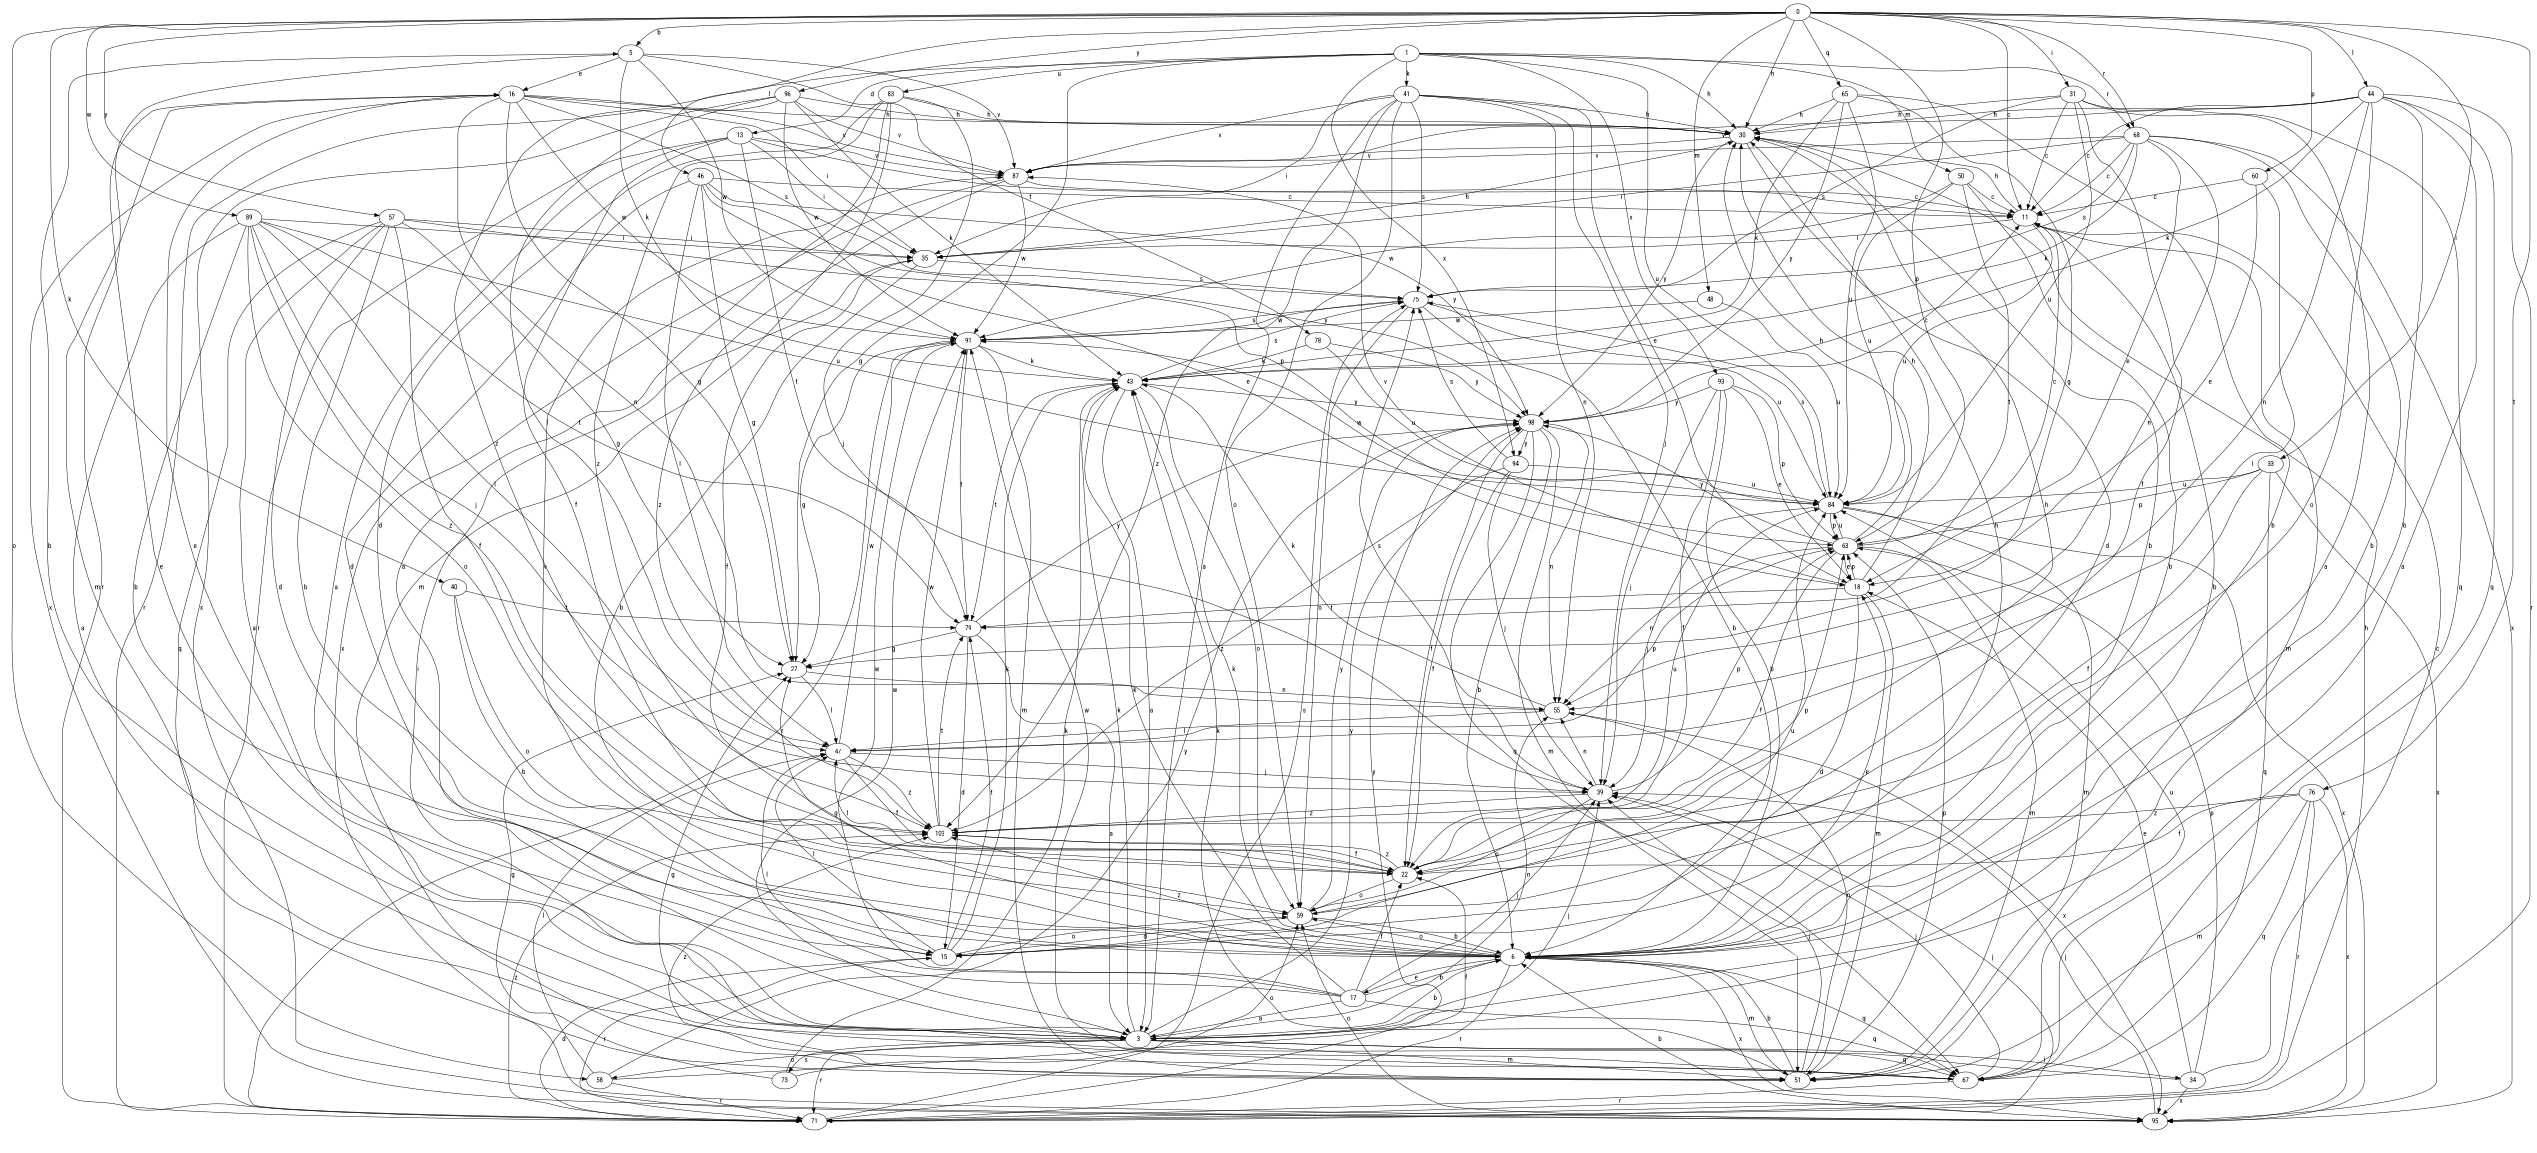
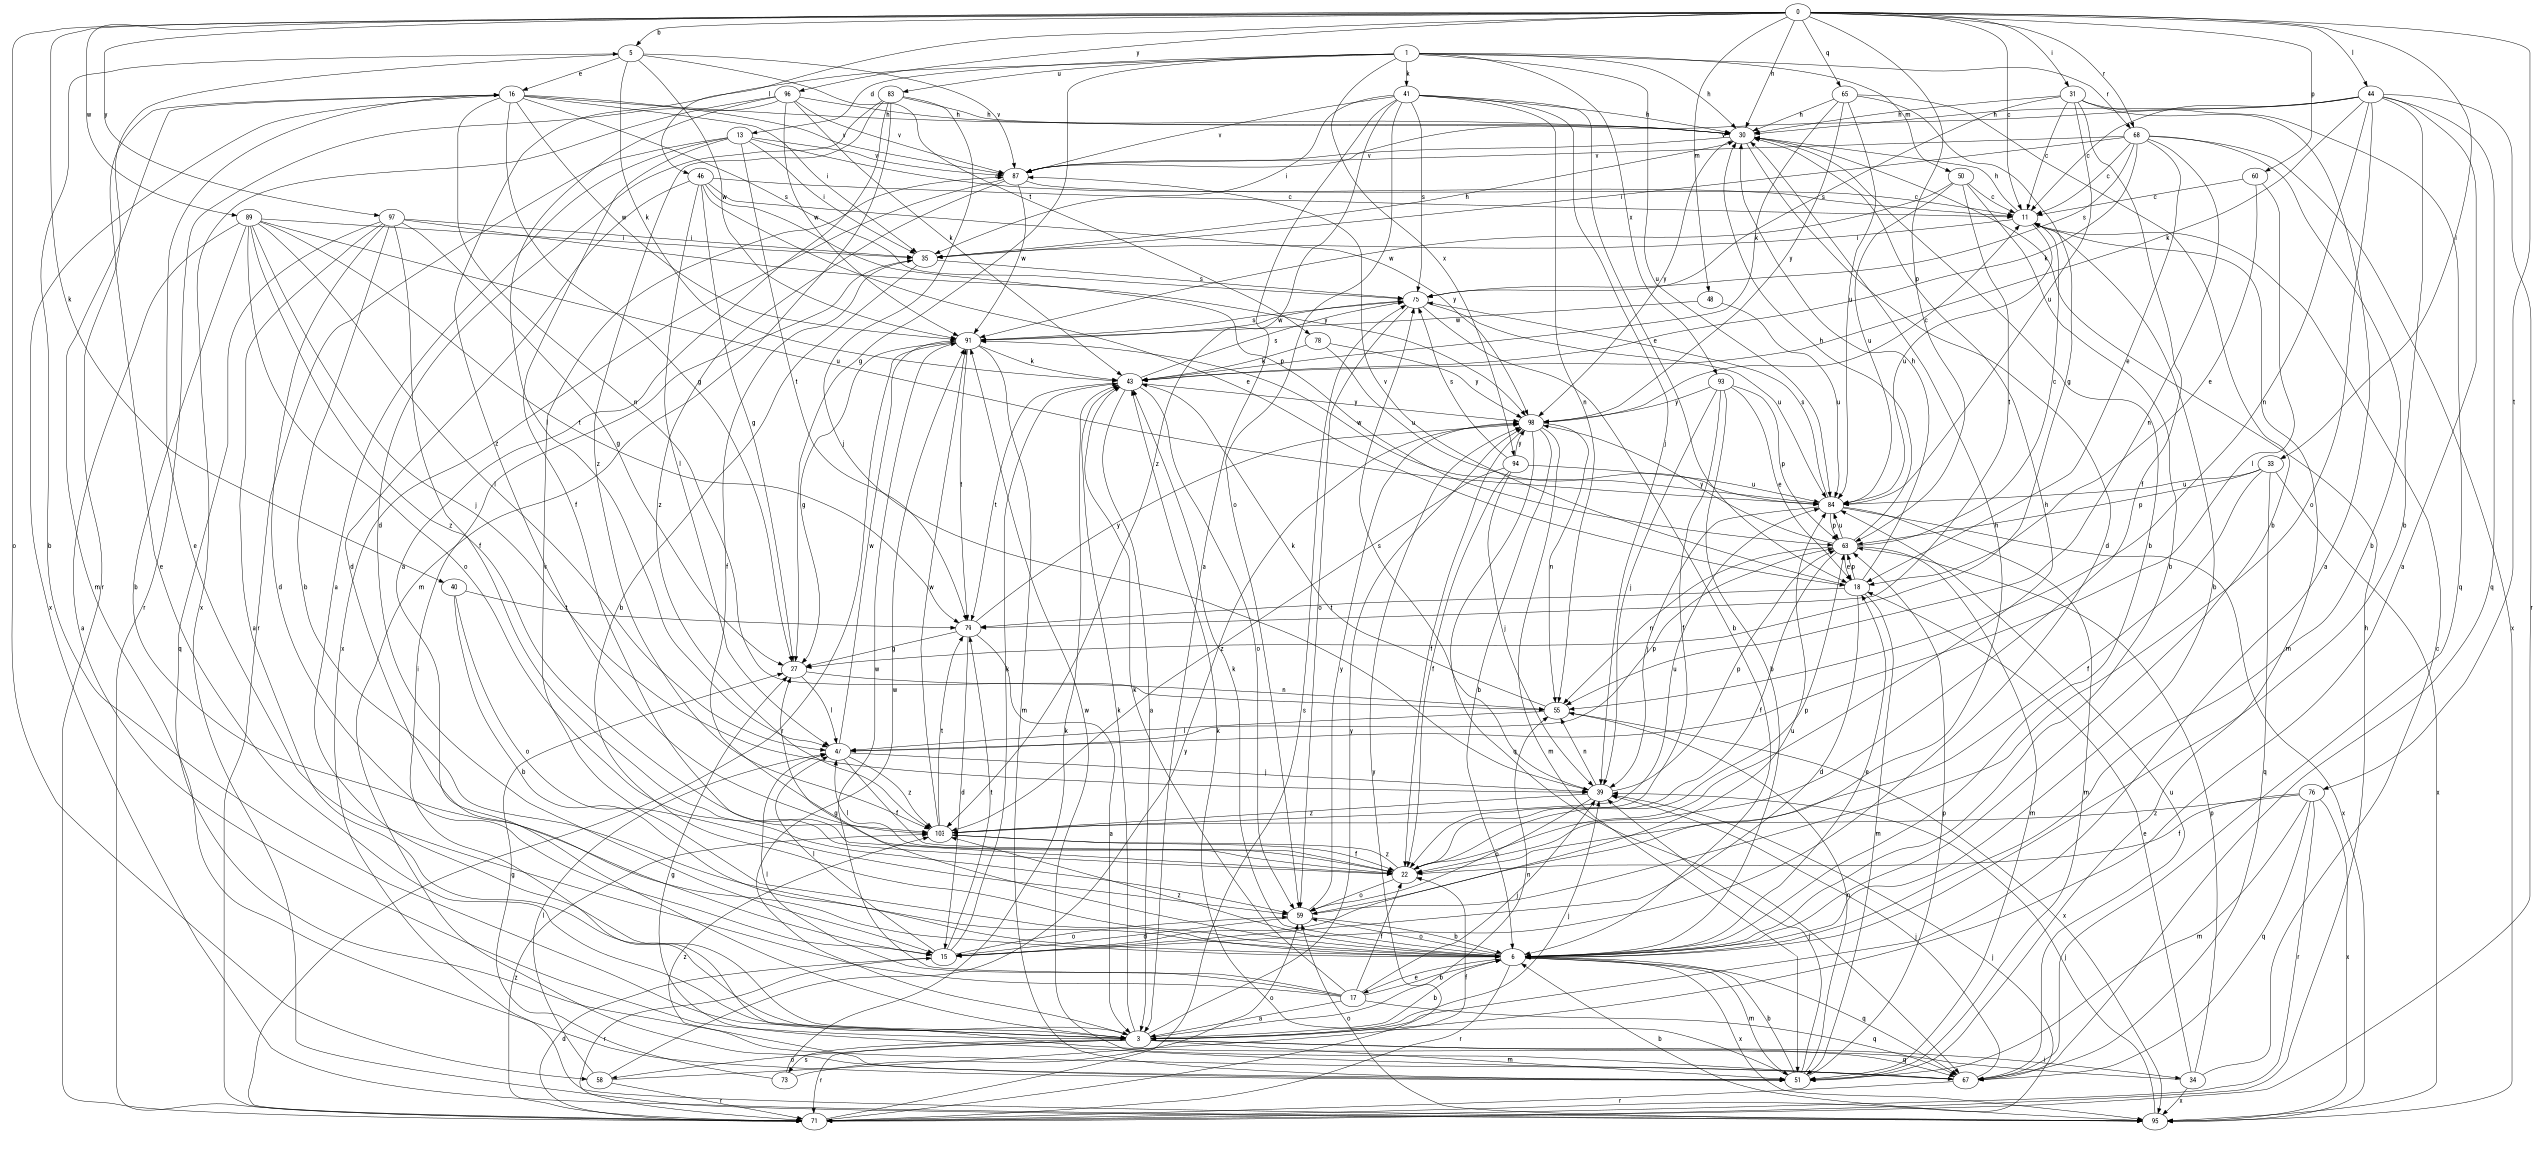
node "57": label "57" -> "97"
edge "98" -> "94": reversed
